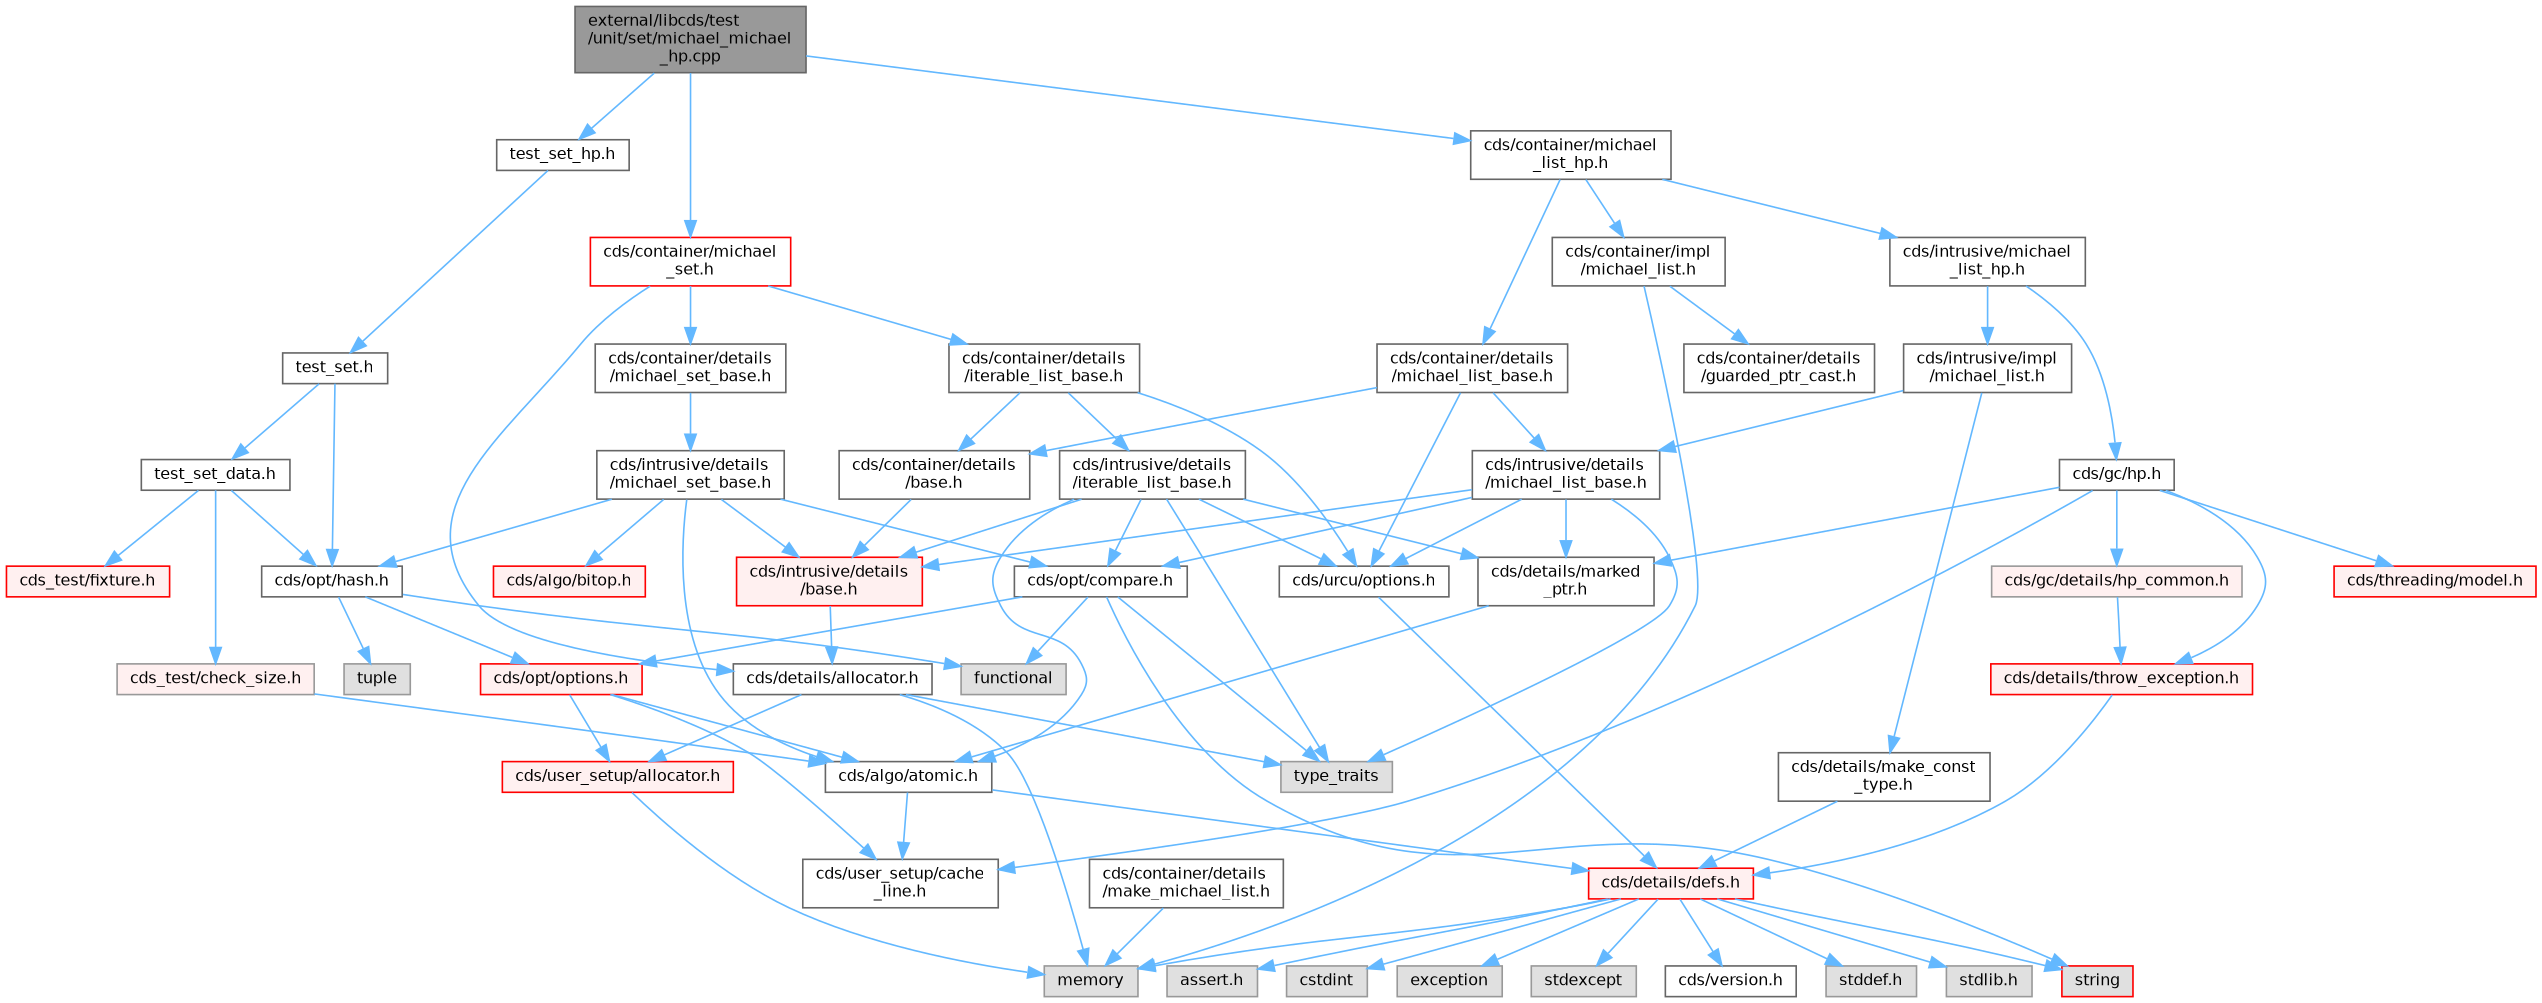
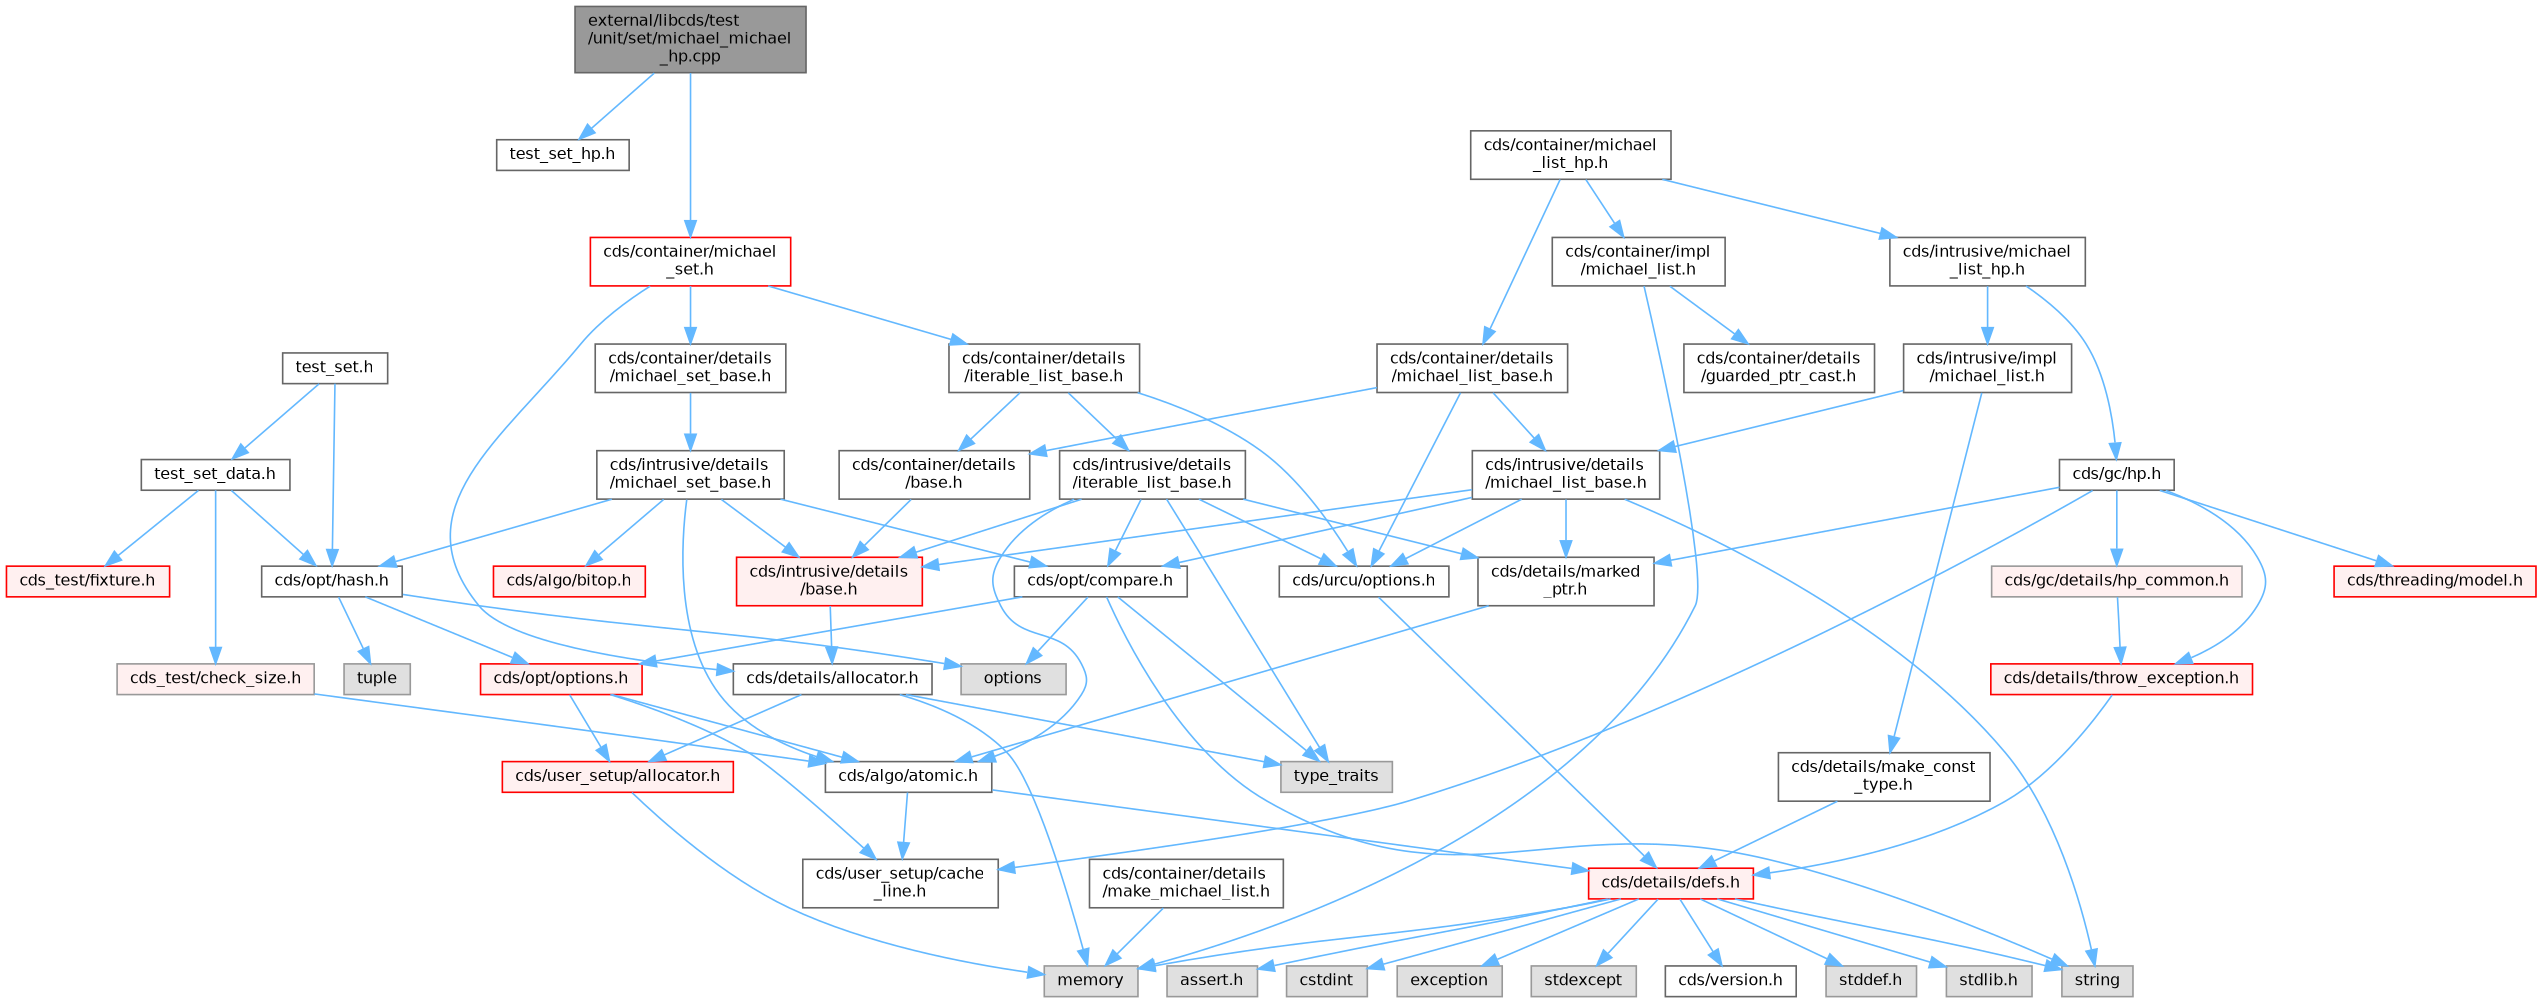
edge "external/libcds/test /unit/set/michael_michael _hp.cpp" -> "cds/container/michael _list_hp.h": removed
edge "test_set_hp.h" -> "test_set.h": removed
edge "cds/intrusive/details /michael_list_base.h" -> "type_traits": now "cds/intrusive/details /michael_list_base.h" -> "string"
node "functional": label "functional" -> "options"
node "string": color red -> grey60
